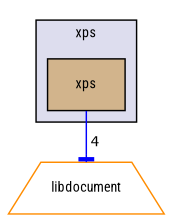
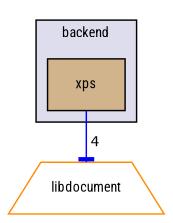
cluster "xps": label "xps" -> "backend"
